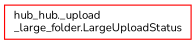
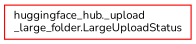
node "hub_hub._upload _large_folder.LargeUploadStatus": label "hub_hub._upload _large_folder.LargeUploadStatus" -> "huggingface_hub._upload _large_folder.LargeUploadStatus"
